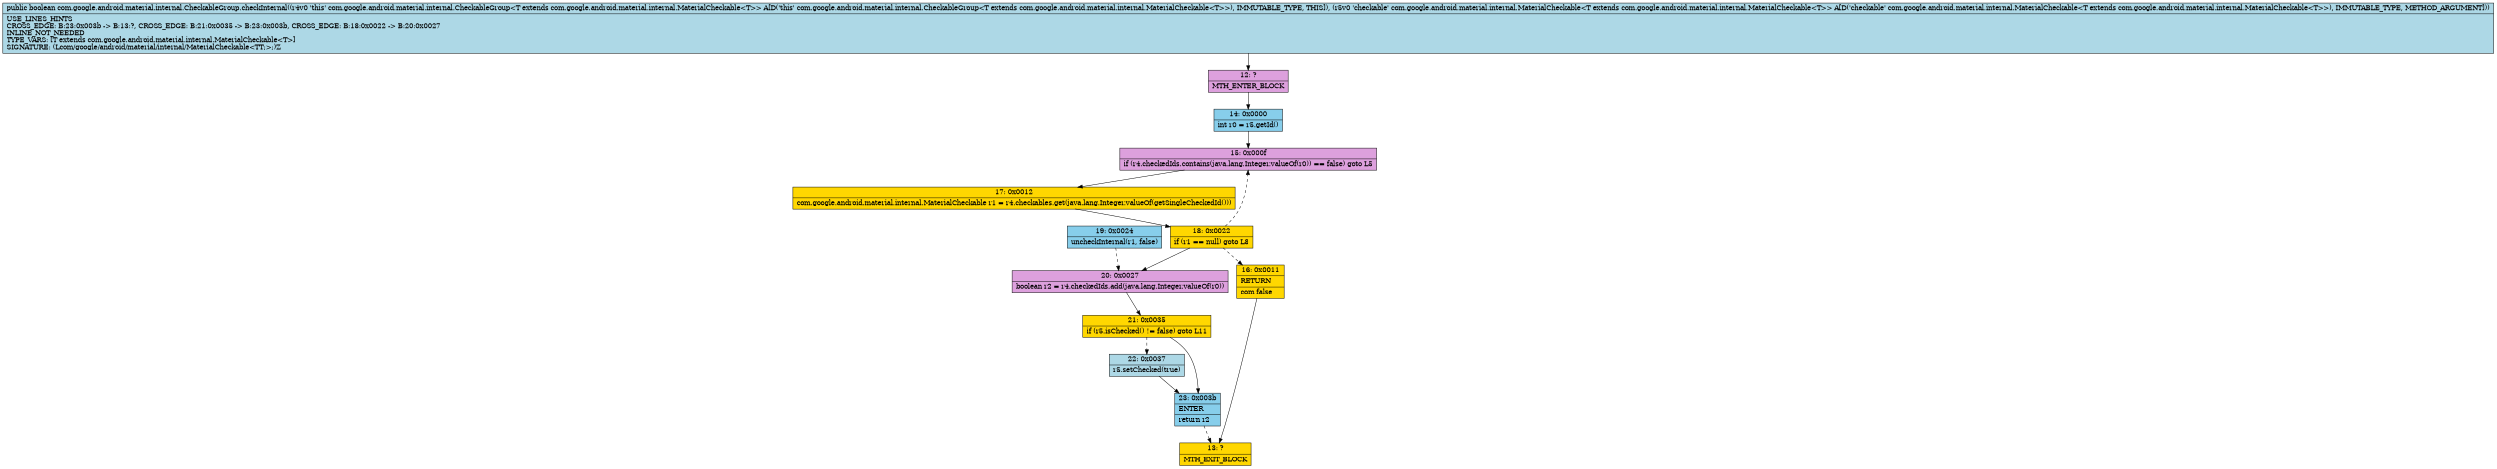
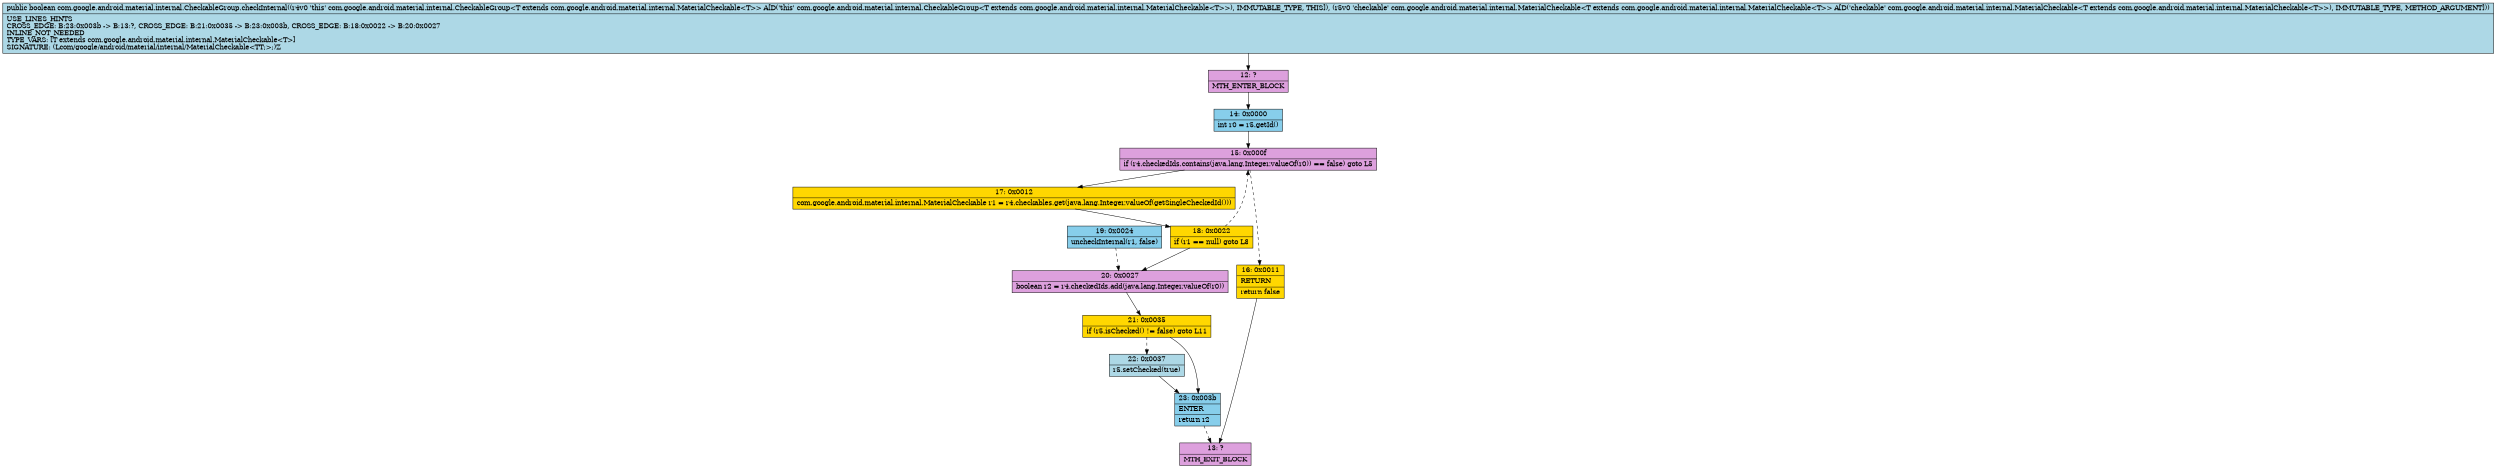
edge "18: 0x0022" -> "16: 0x0011": now "15: 0x000f" -> "16: 0x0011"
node "16: 0x0011": text "com false" -> "return false"
node "13: ?": fillcolor gold -> plum
